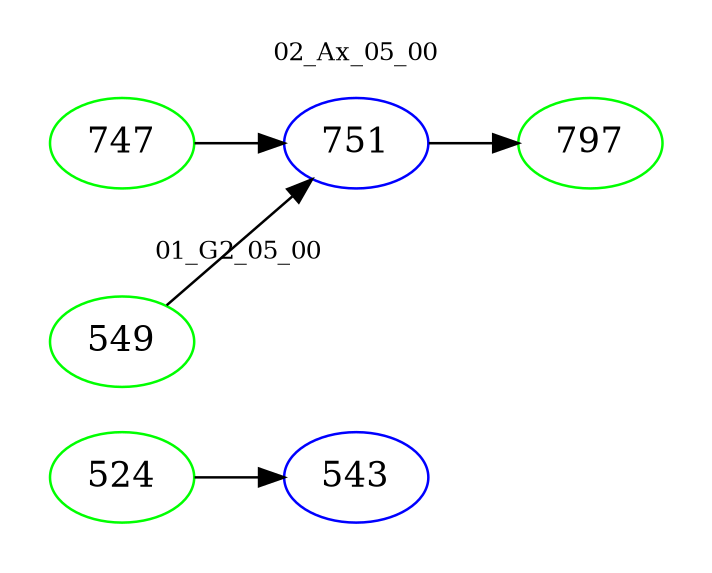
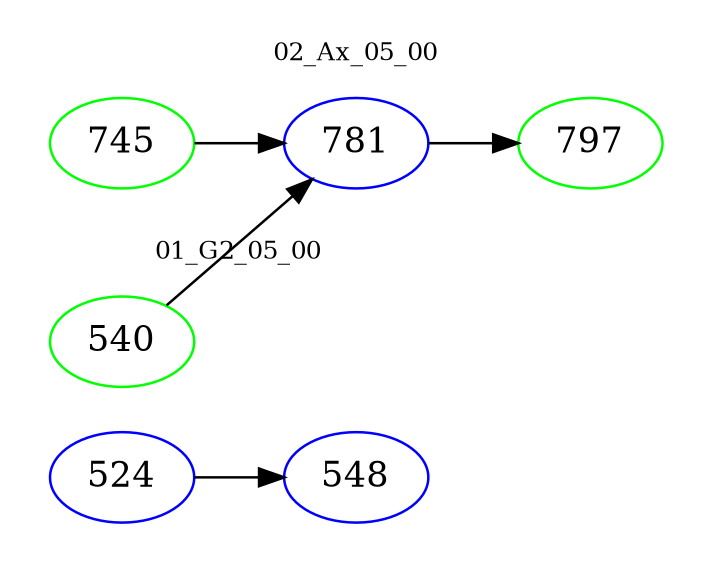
node "747": label "747" -> "745"
node "751": label "751" -> "781"
node "549": label "549" -> "540"
node "524": color green -> blue
node "543": label "543" -> "548"
